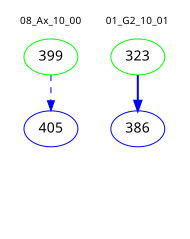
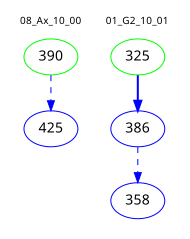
node "399": label "399" -> "390"
node "323": label "323" -> "325"
node "405": label "405" -> "425"
node "358": added
